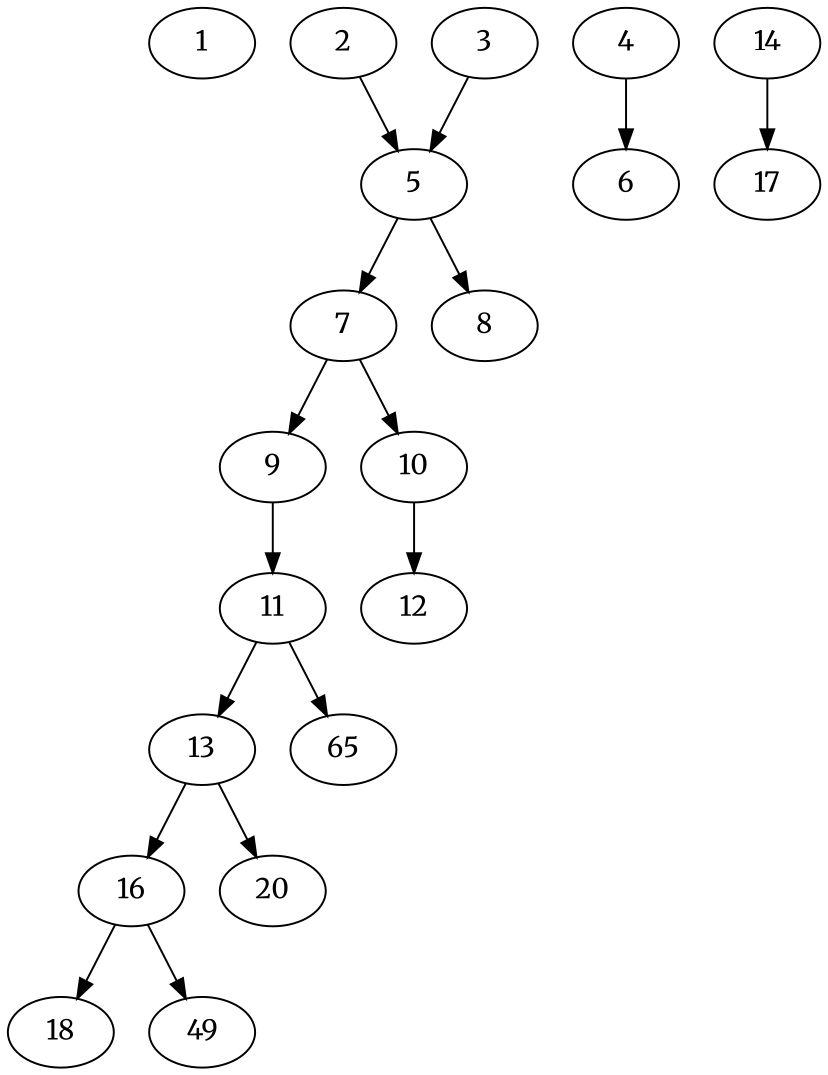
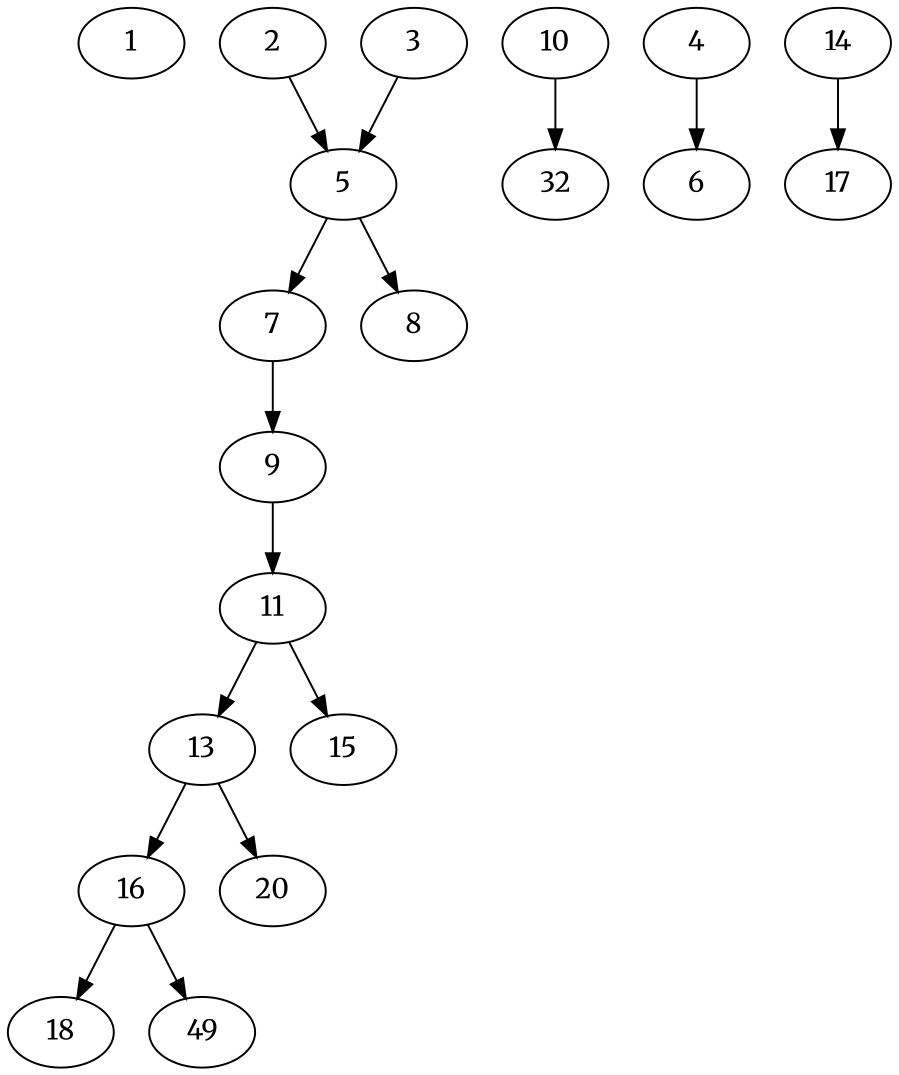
edge "7" -> "10": removed
node "12": label "12" -> "32"
node "65": label "65" -> "15"
